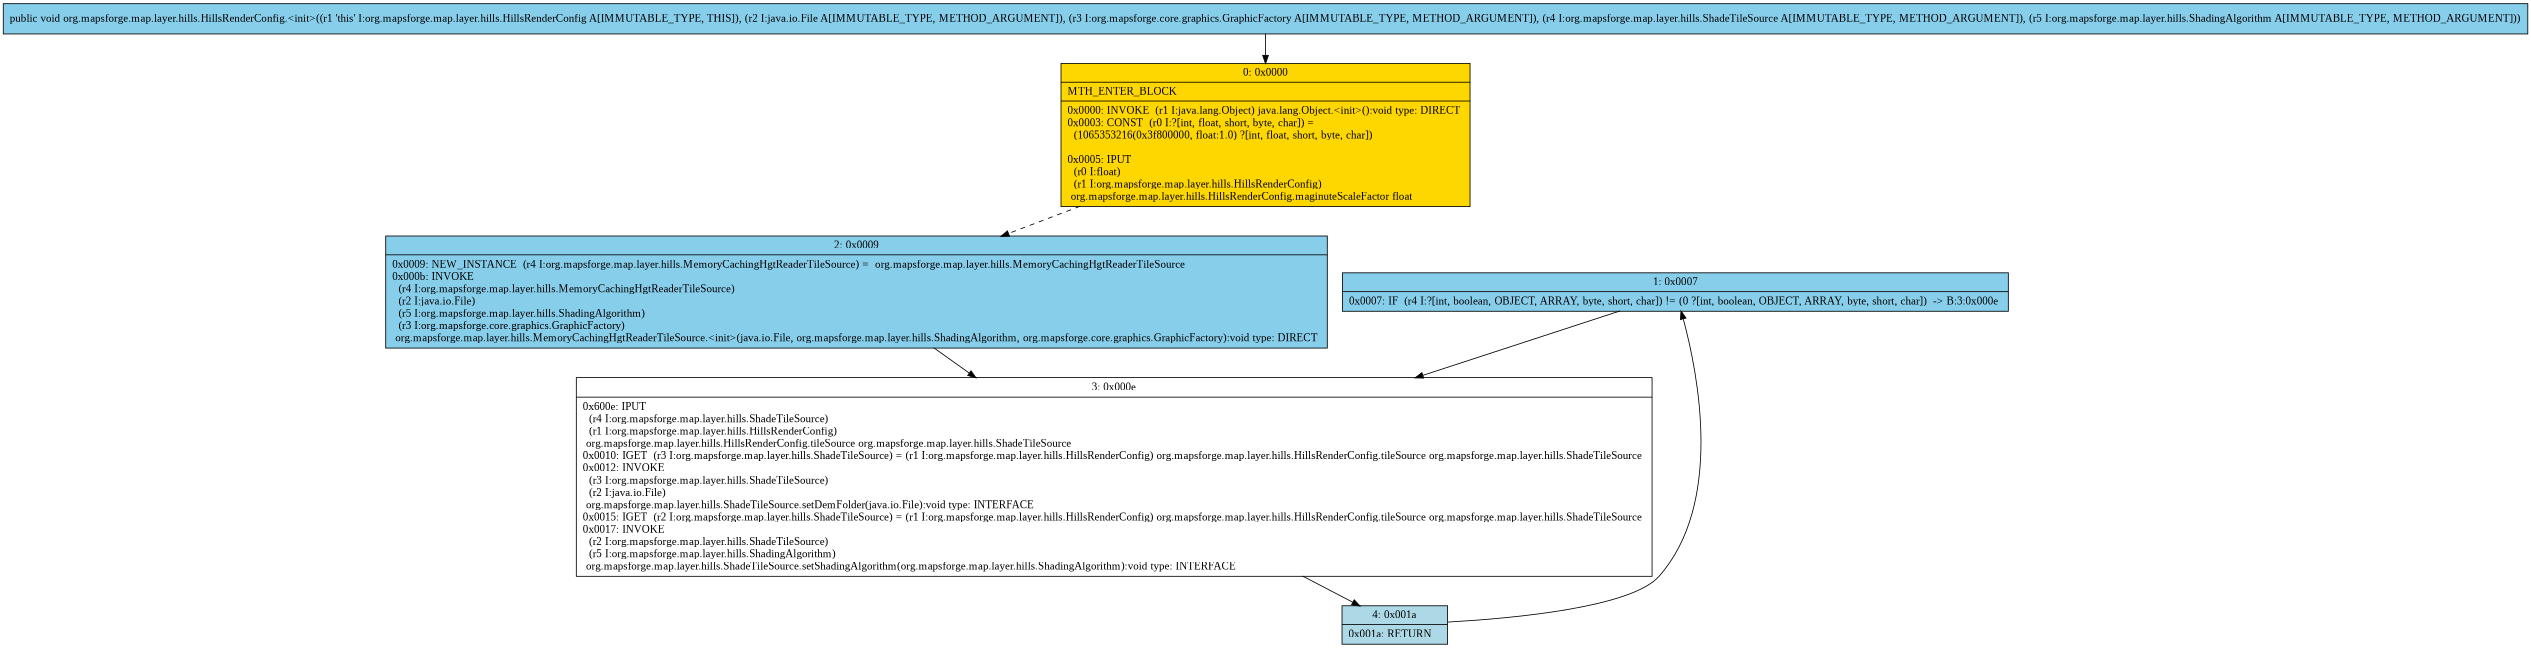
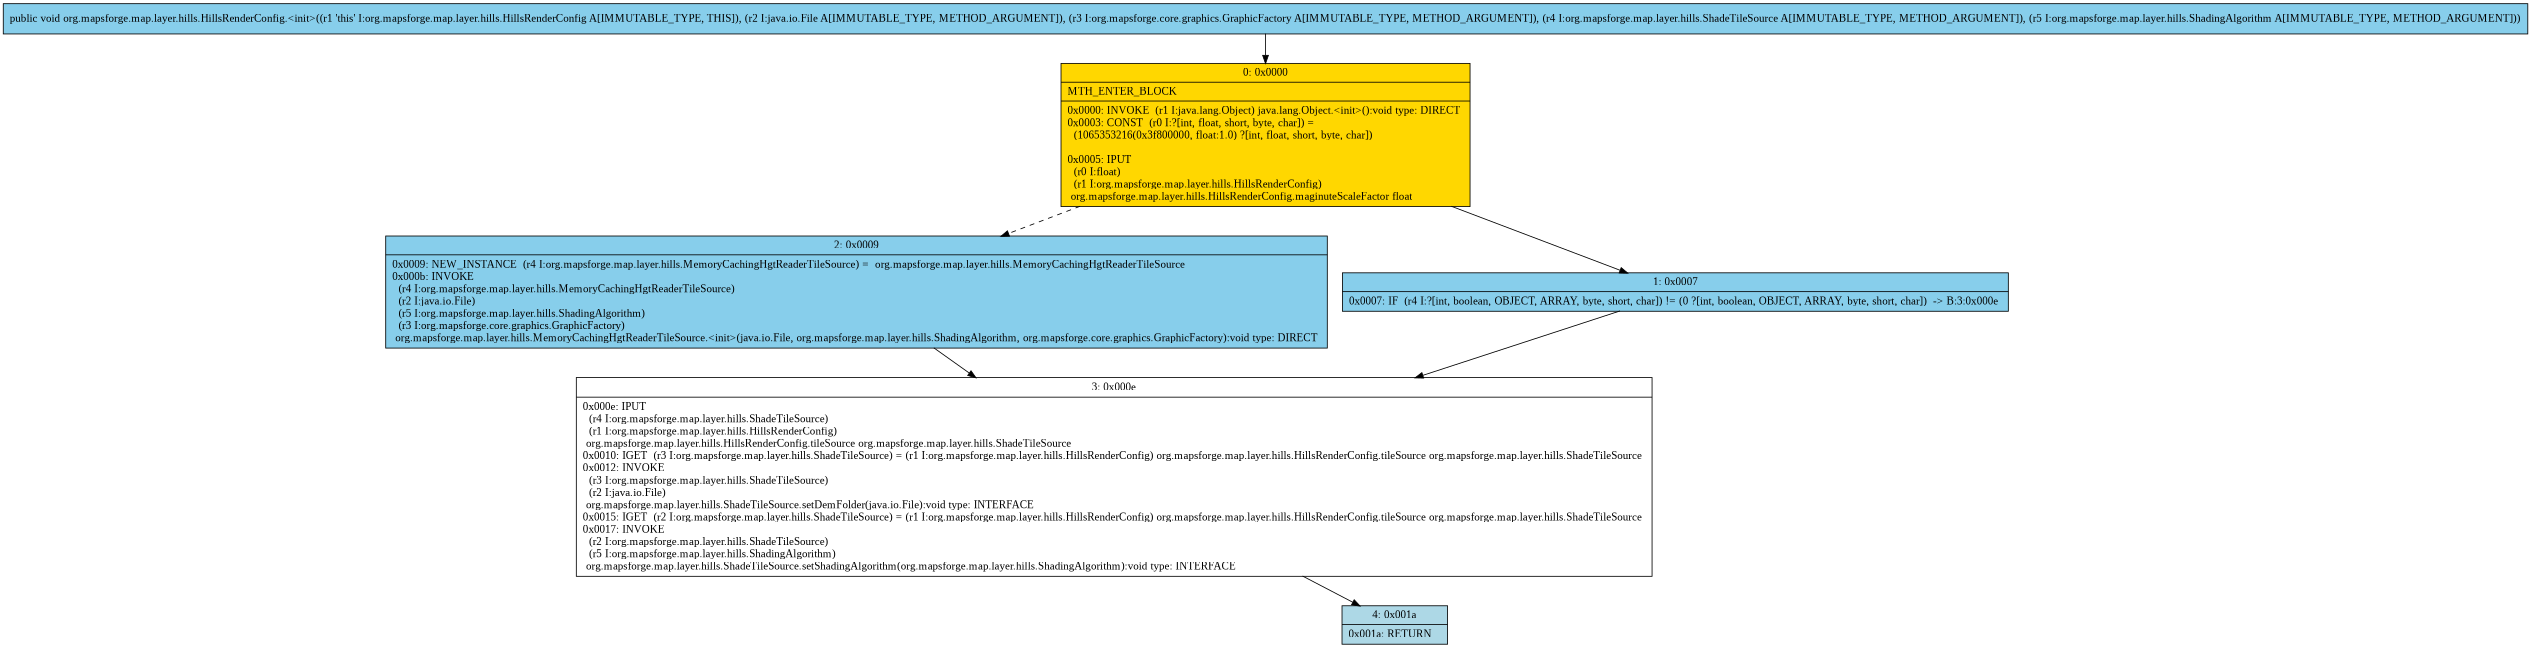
node "3: 0x000e": text "0x600e: IPUT" -> "0x000e: IPUT"
edge "4: 0x001a" -> "1: 0x0007": now "0: 0x0000" -> "1: 0x0007"
